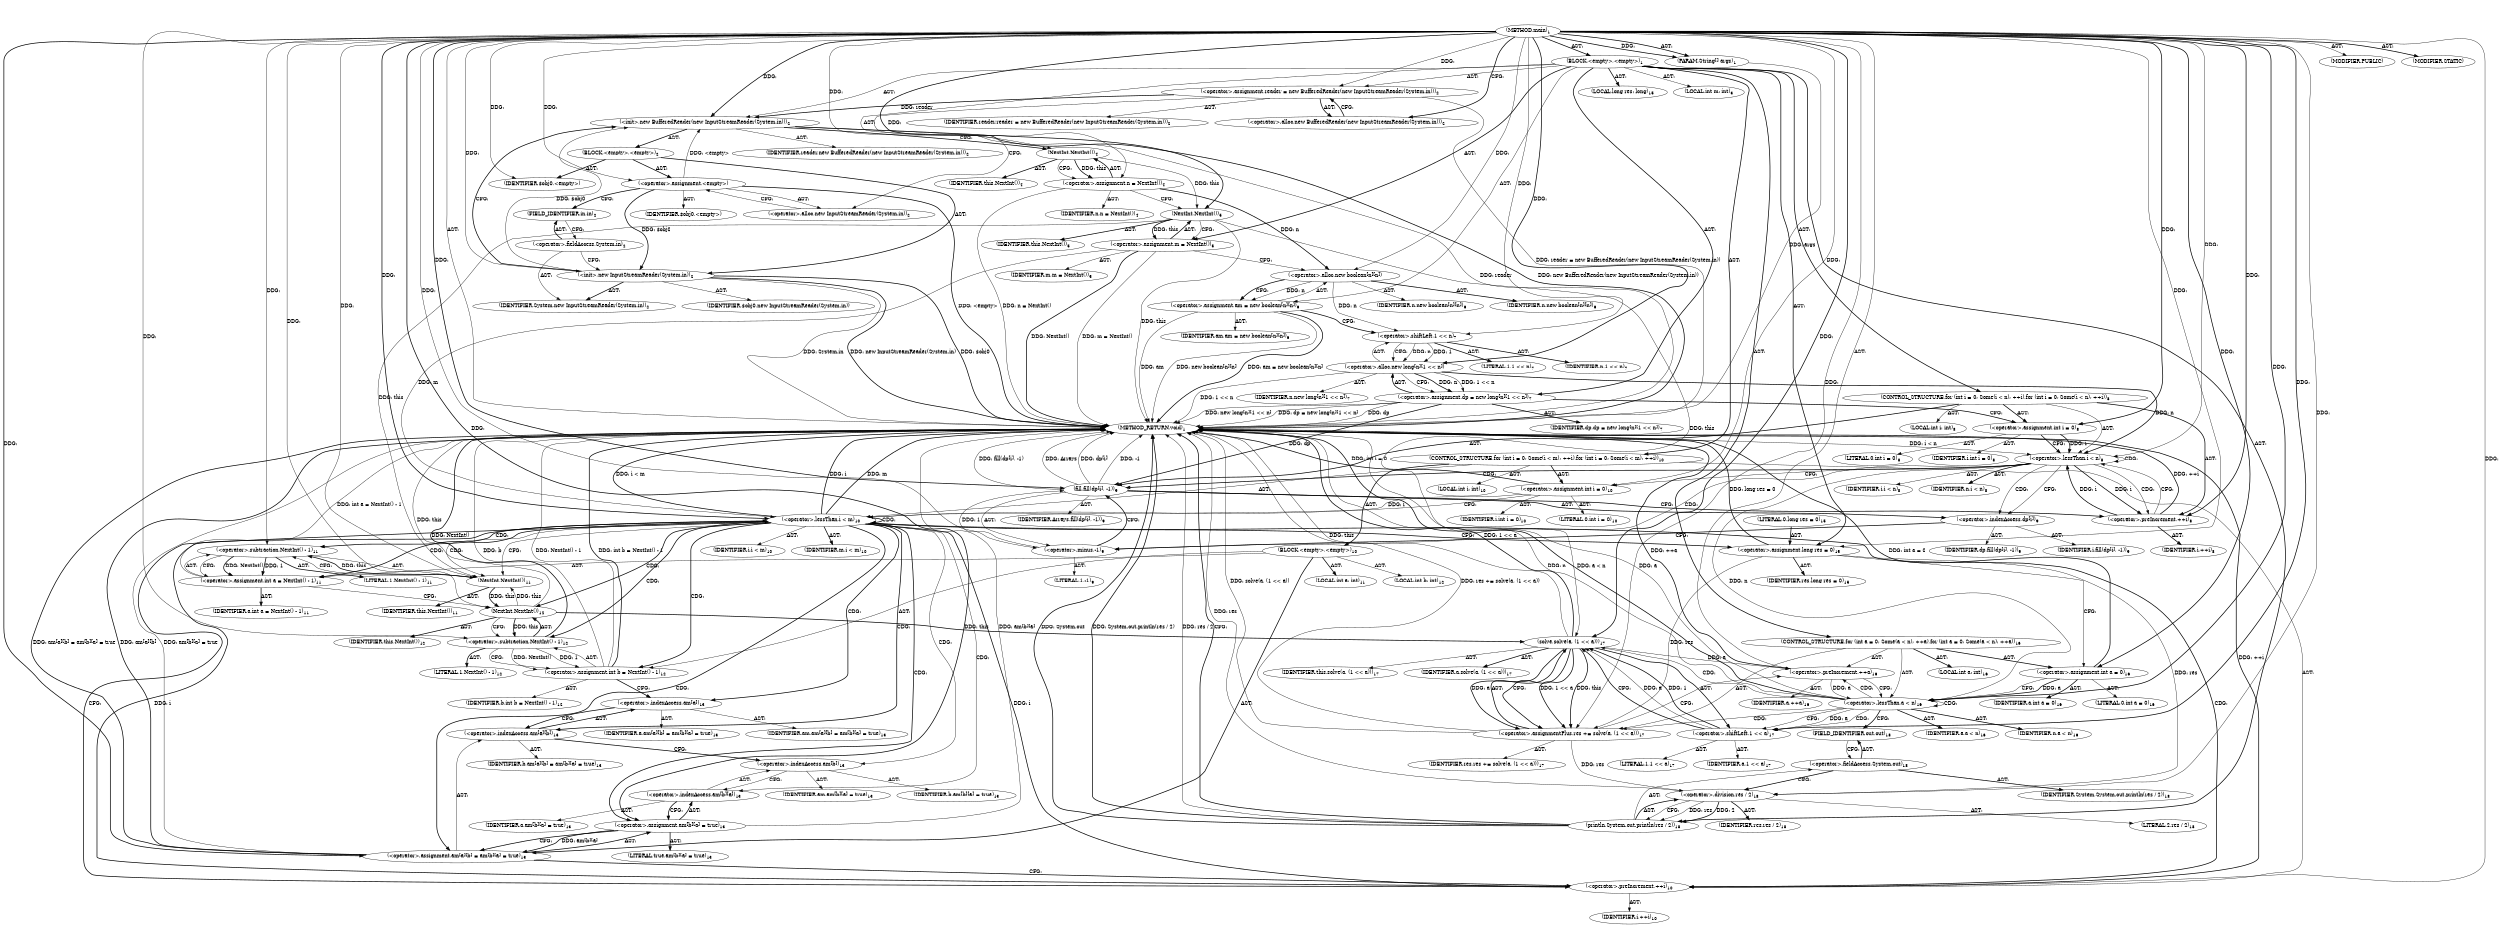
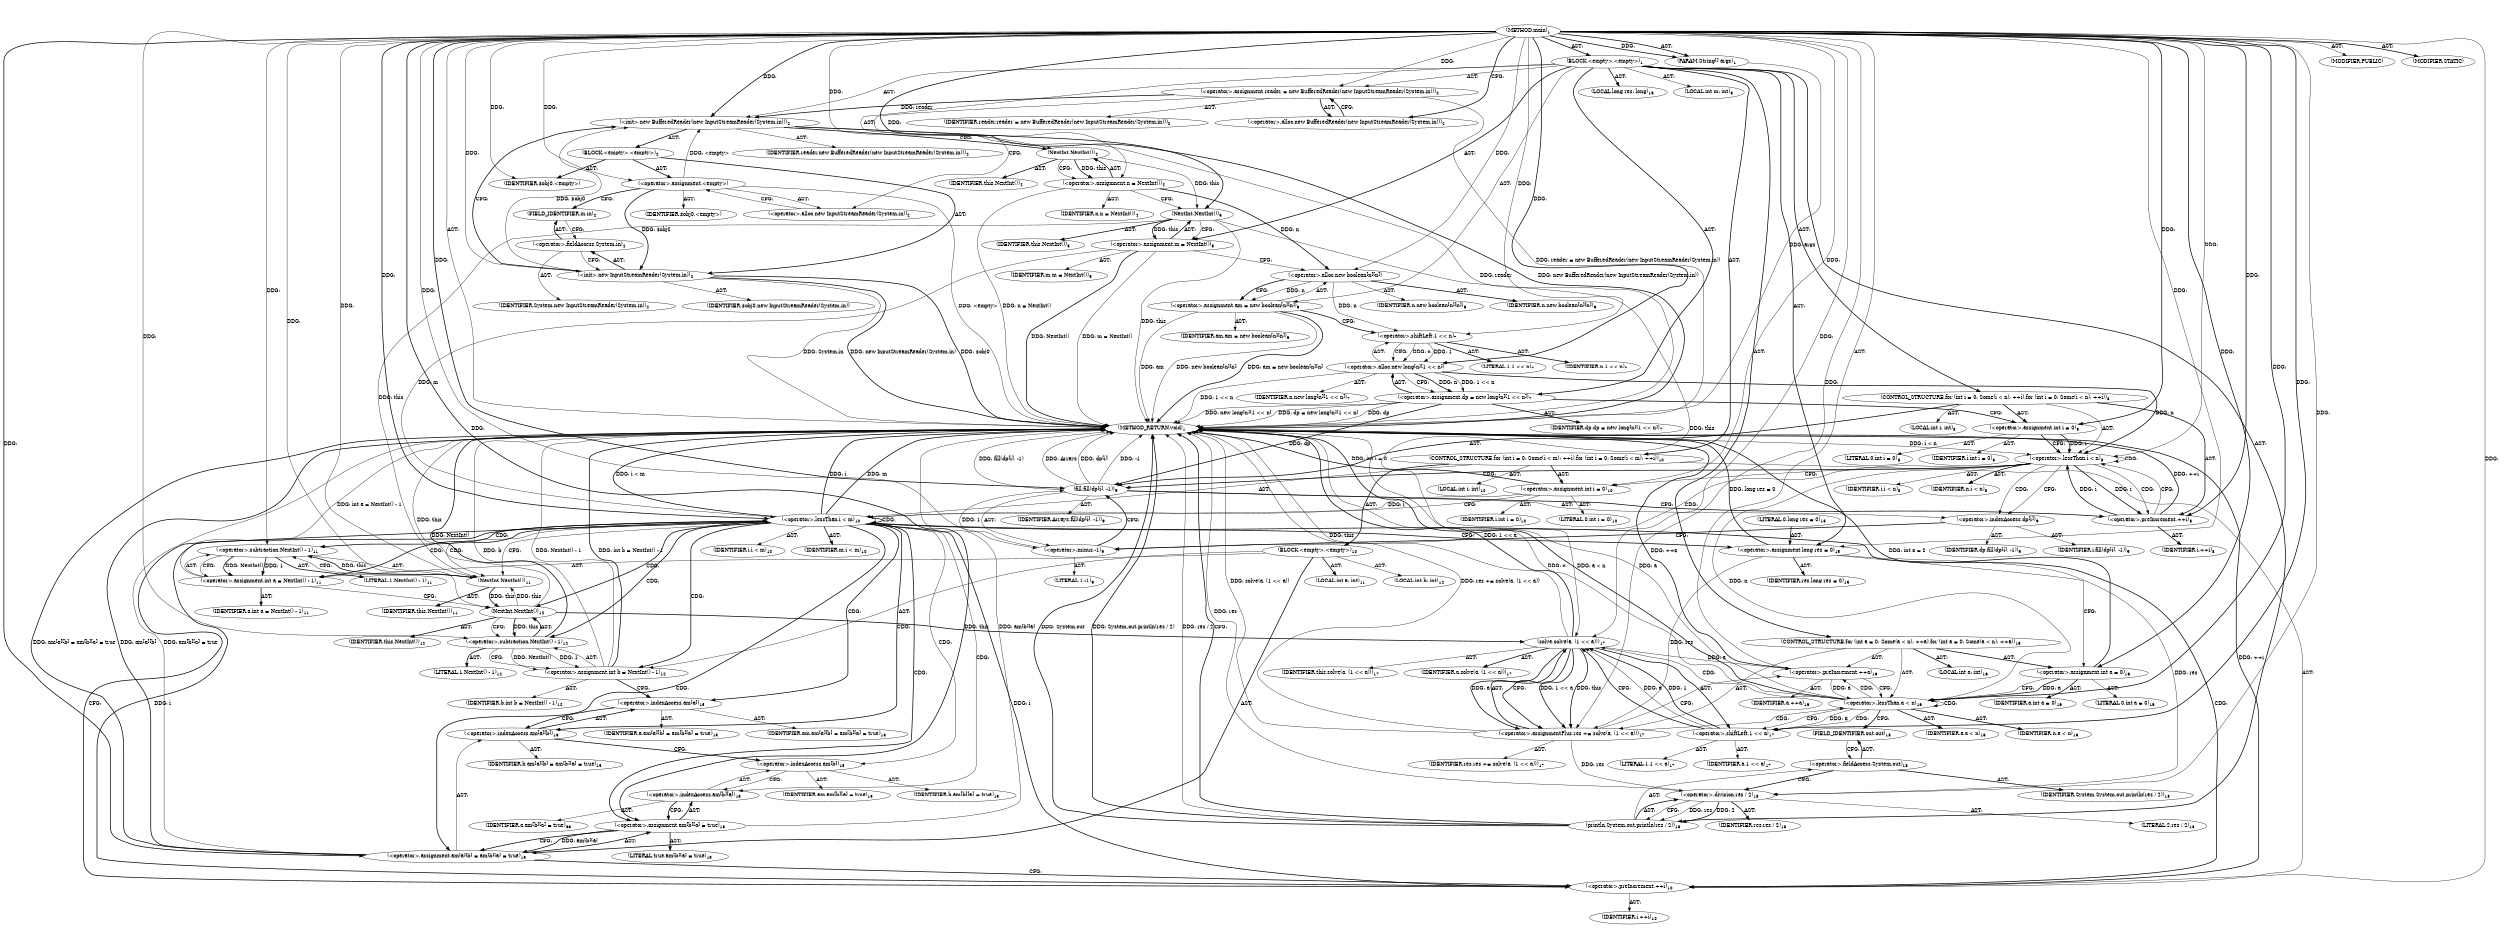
edge "(METHOD,main)" -> "(solve,solve(a, (1 << a)))": style bold -> solid
edge "(<operator>.assignment,<empty>)" -> "(METHOD_RETURN,void)": style bold -> solid
edge "(<init>,new InputStreamReader(System.in))" -> "(IDENTIFIER,System,new InputStreamReader(System.in))": now "(<init>,new InputStreamReader(System.in))" -> "(<operator>.fieldAccess,System.in)"
edge "(fill,fill(dp[i], -1))" -> "(<operator>.indexAccess,dp[i])": style bold -> solid
edge "(<operator>.lessThan,a < n)" -> "(<operator>.assignmentPlus,res += solve(a, (1 << a)))": reversed
node "(IDENTIFIER,a,am[b][a] = true)": text "13" -> "63"
